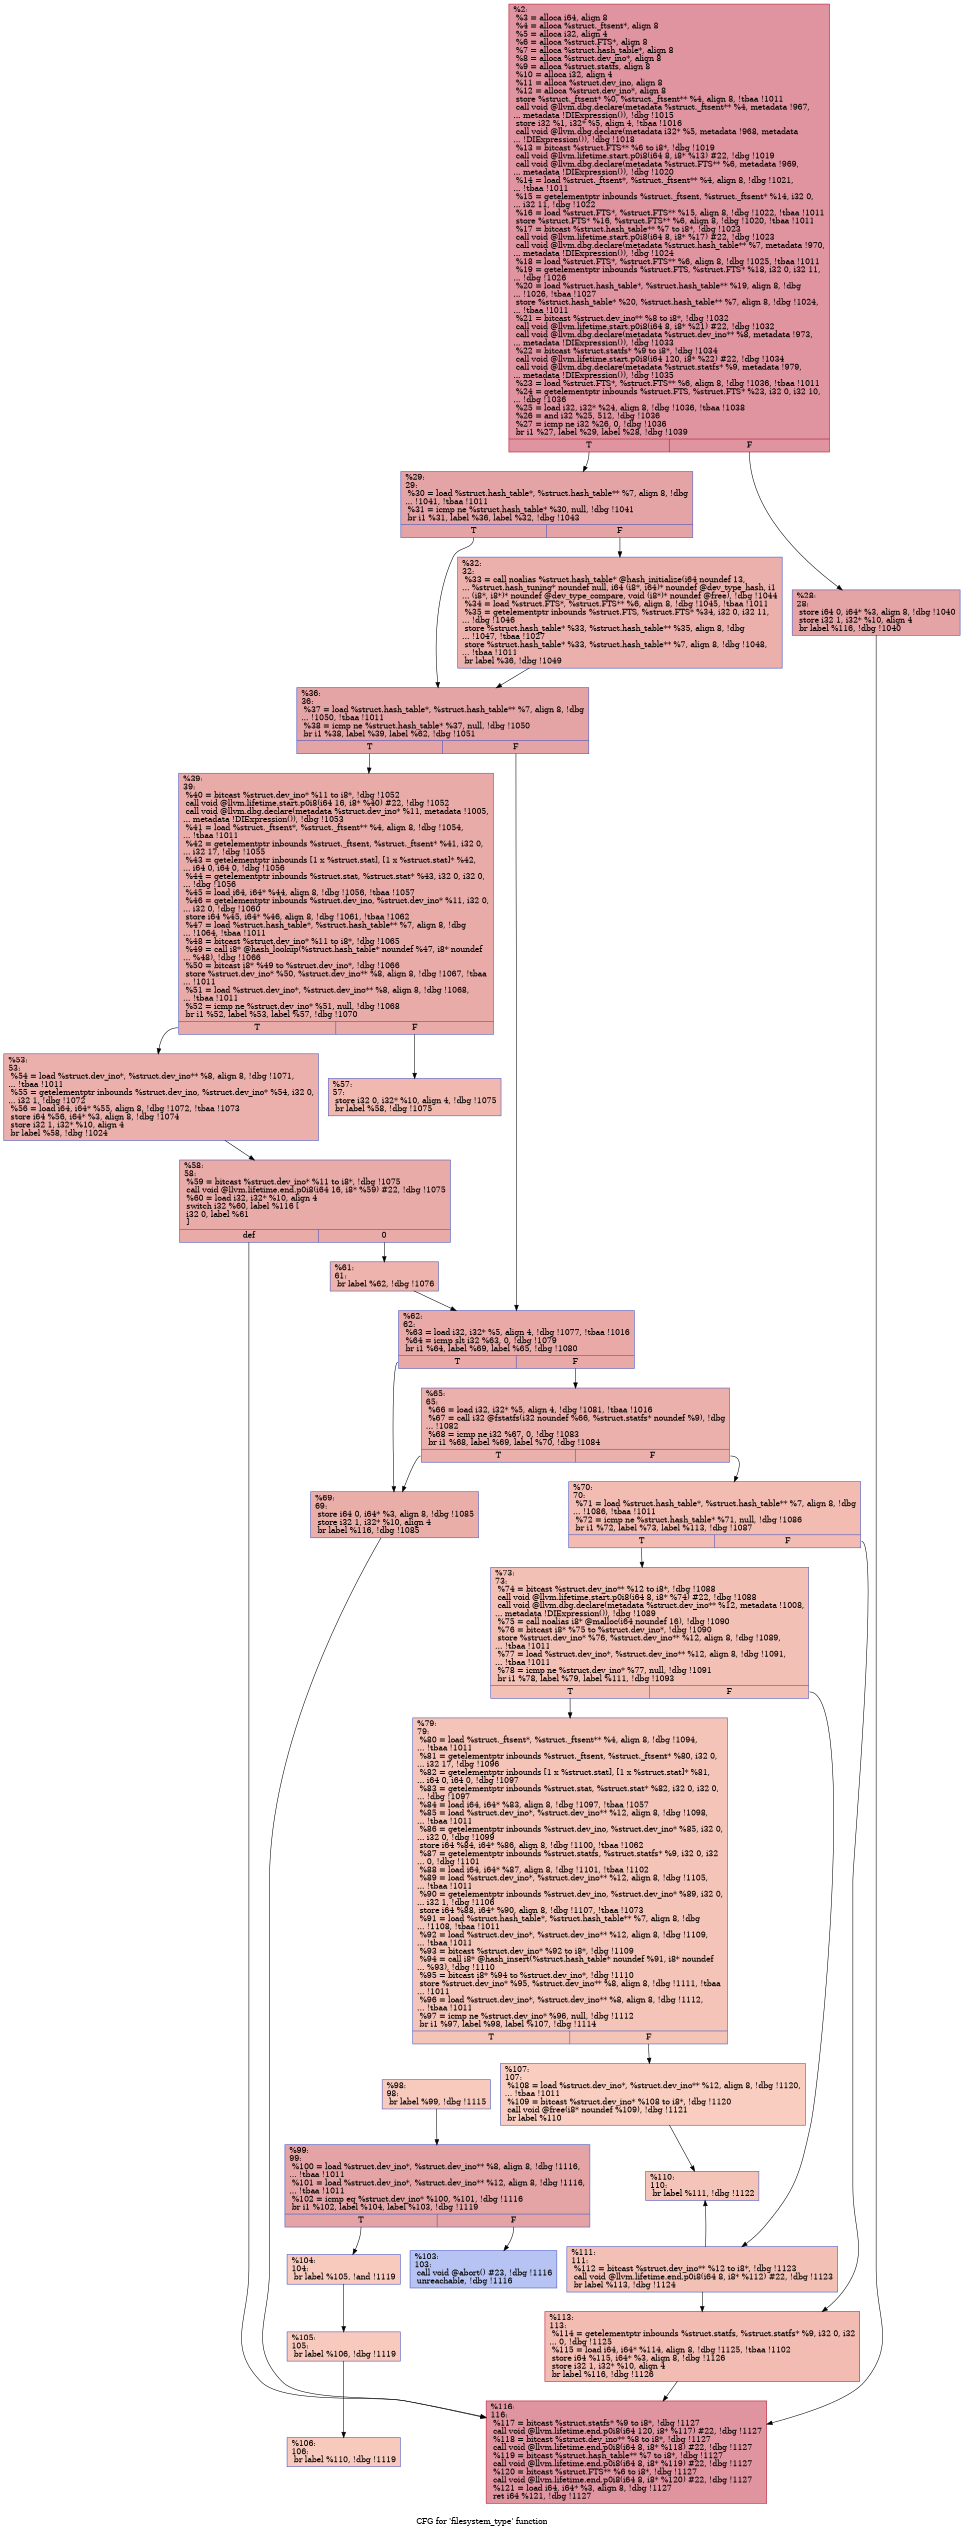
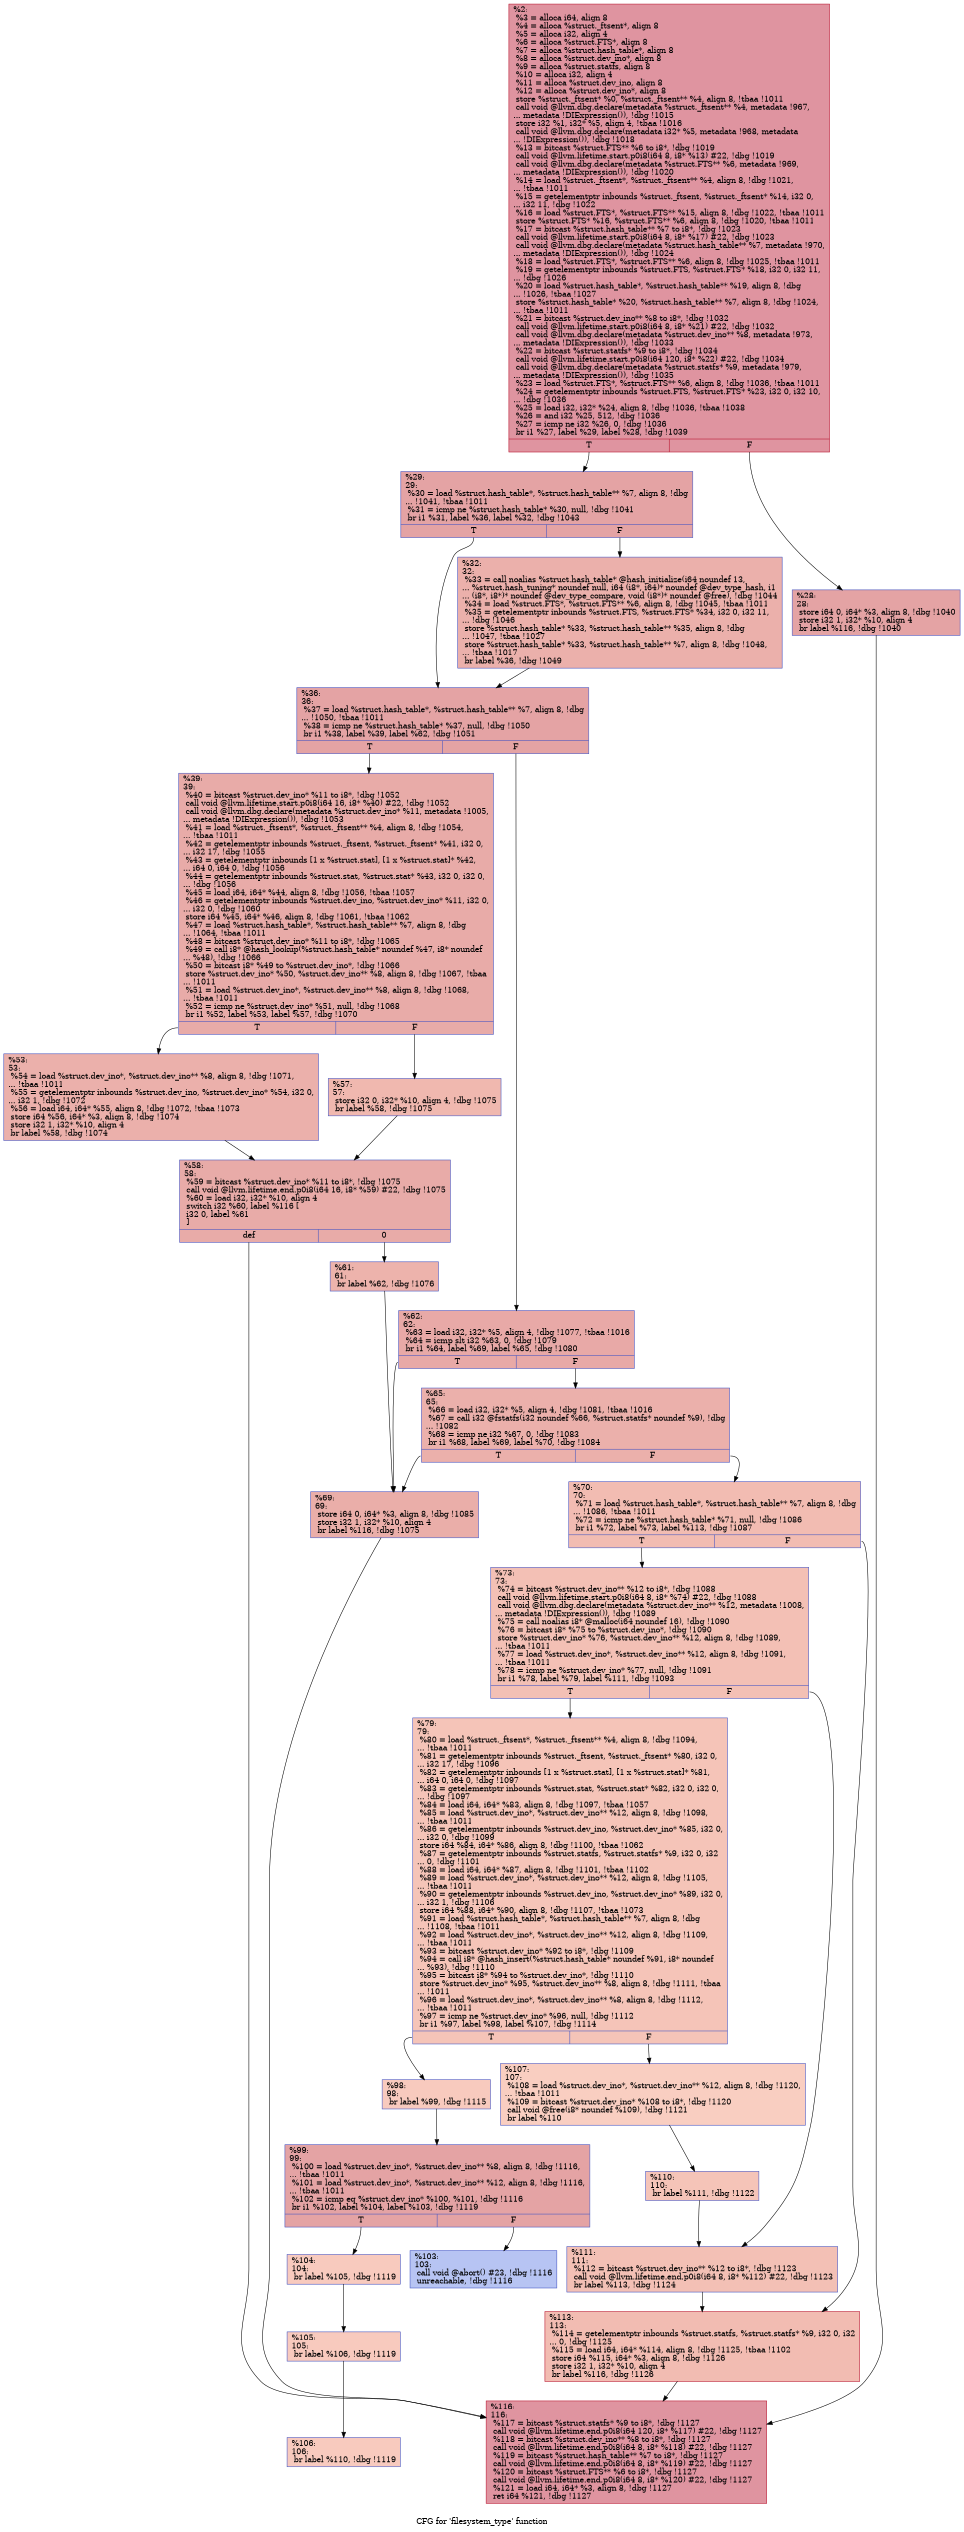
node "%32:": text "... !tbaa !1011" -> "... !tbaa !1017"
node "%53:": text "br label %58, !dbg !1024" -> "br label %58, !dbg !1074"
edge "%57:" -> "%58:": added
edge "%61:" -> "%62:": now "%61:" -> "%69:"
node "%69:": text "br label %116, !dbg !1085" -> "br label %116, !dbg !1075"
edge "%79:" -> "%98:": added
edge "%111:" -> "%110:": reversed
node "%104:": text "br label %105, !and !1119" -> "br label %105, !dbg !1119"
